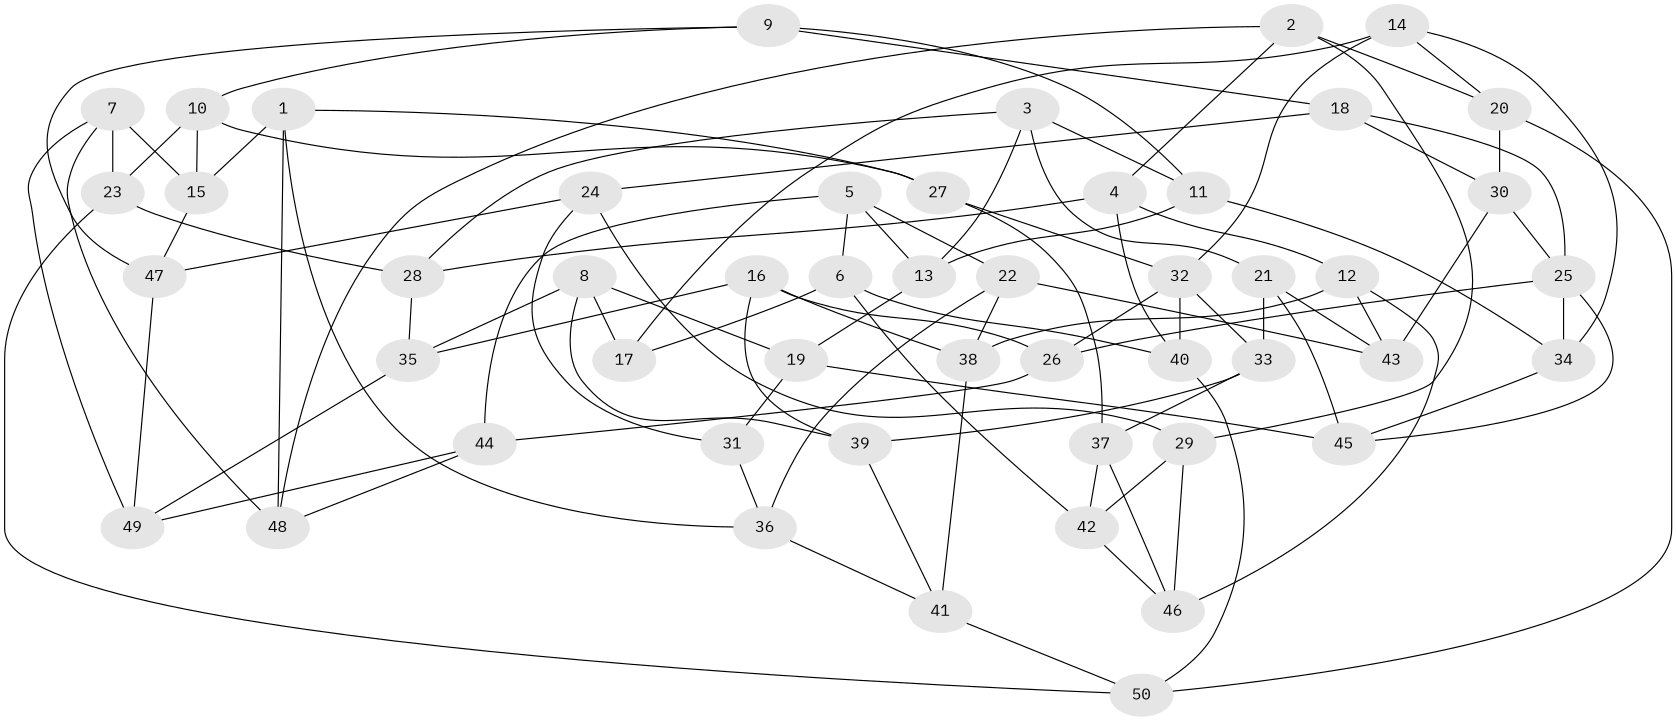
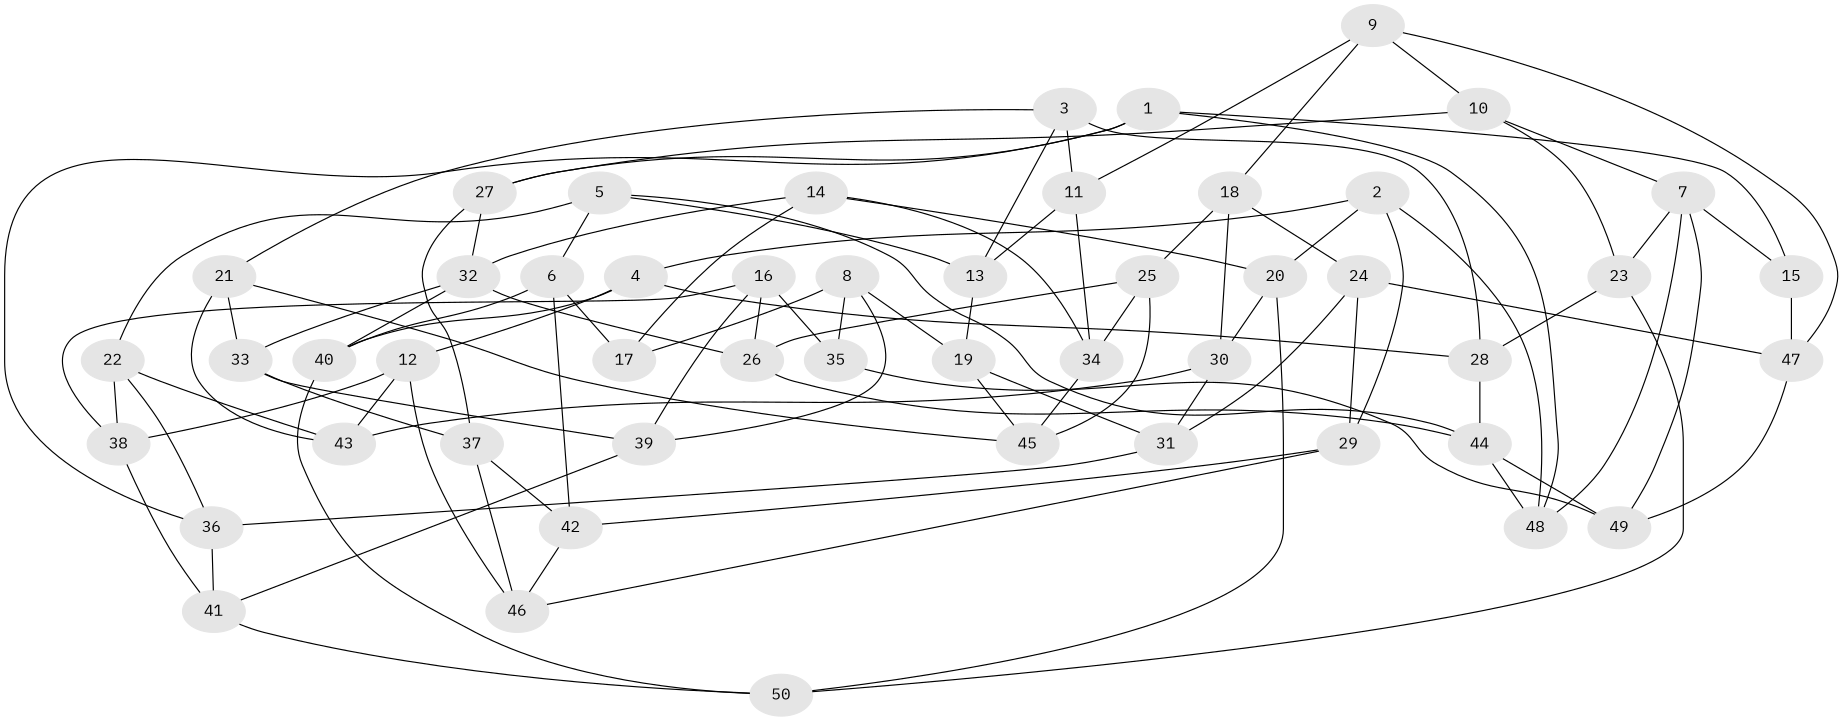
edge "10" -- "15": now "10" -- "7"
edge "30" -- "25": now "30" -- "31"
edge "28" -- "35": now "28" -- "44"
